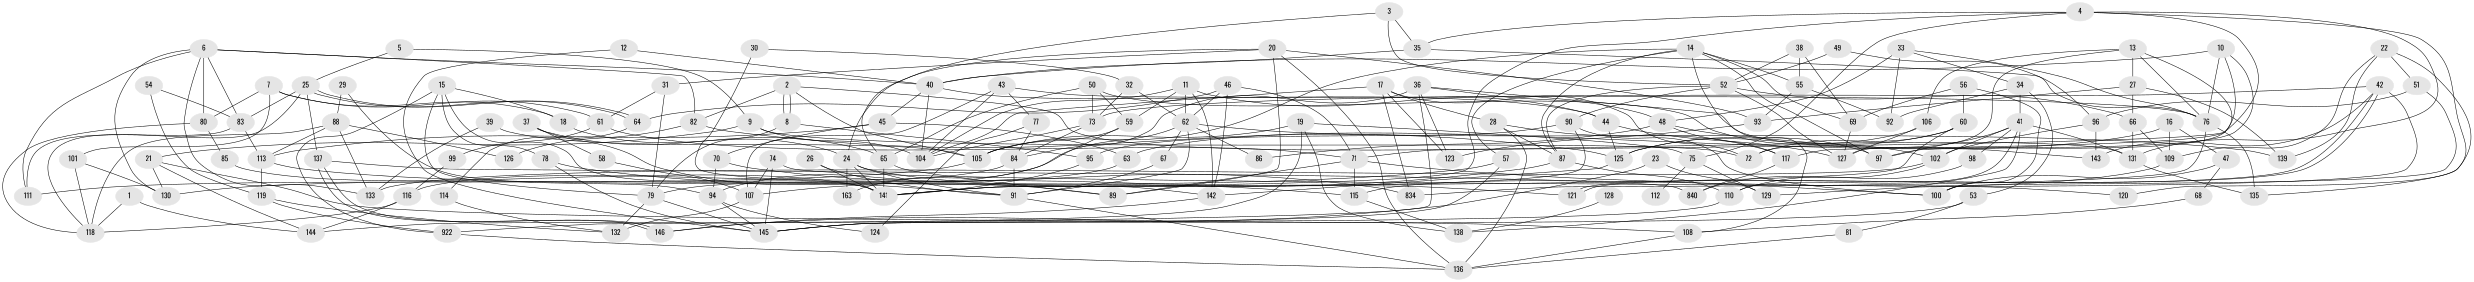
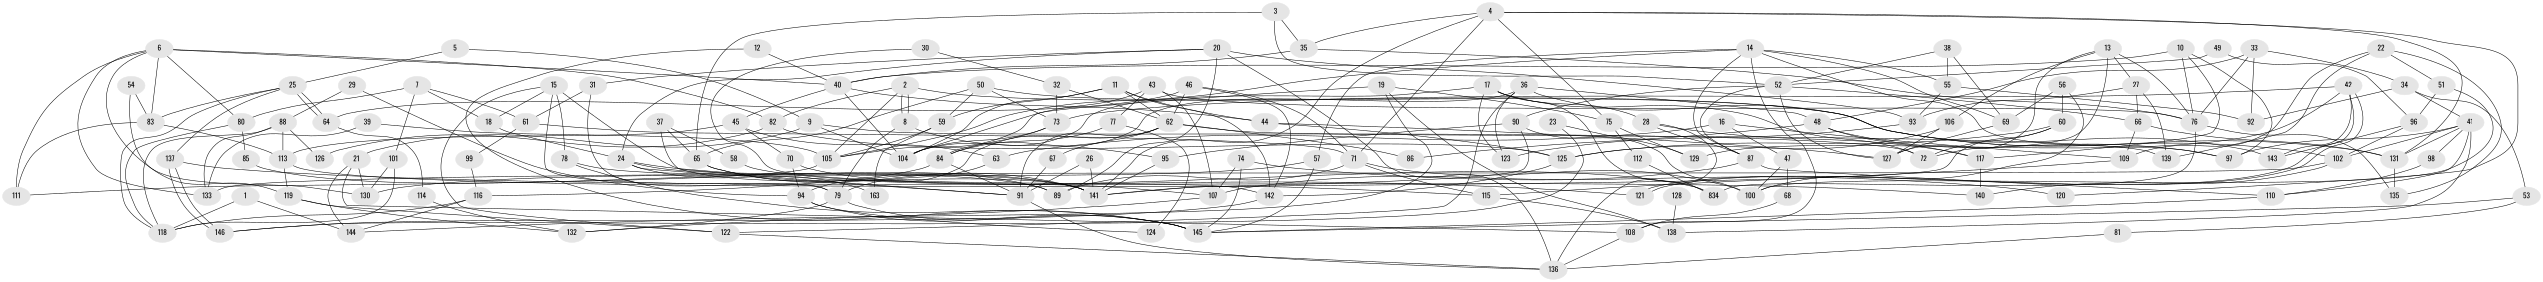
edge "112" -- "834": added
node "840": label "840" -> "140"
node "922": label "922" -> "122"
